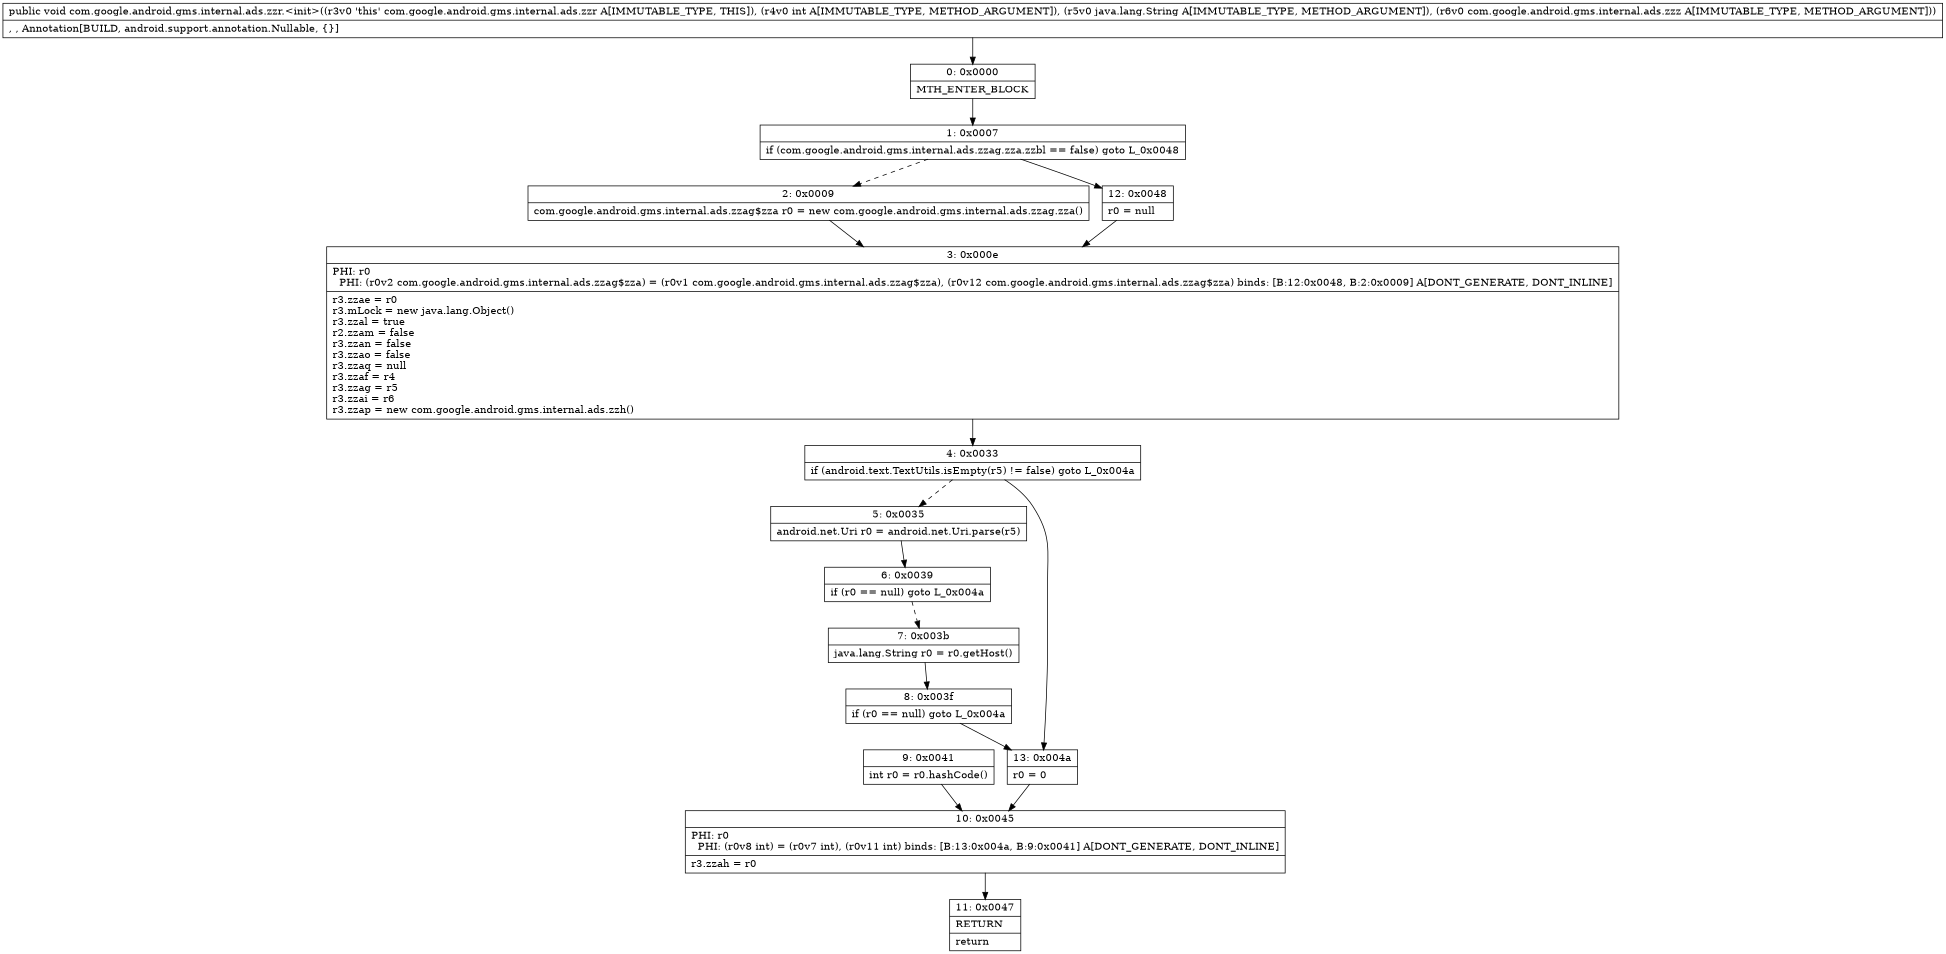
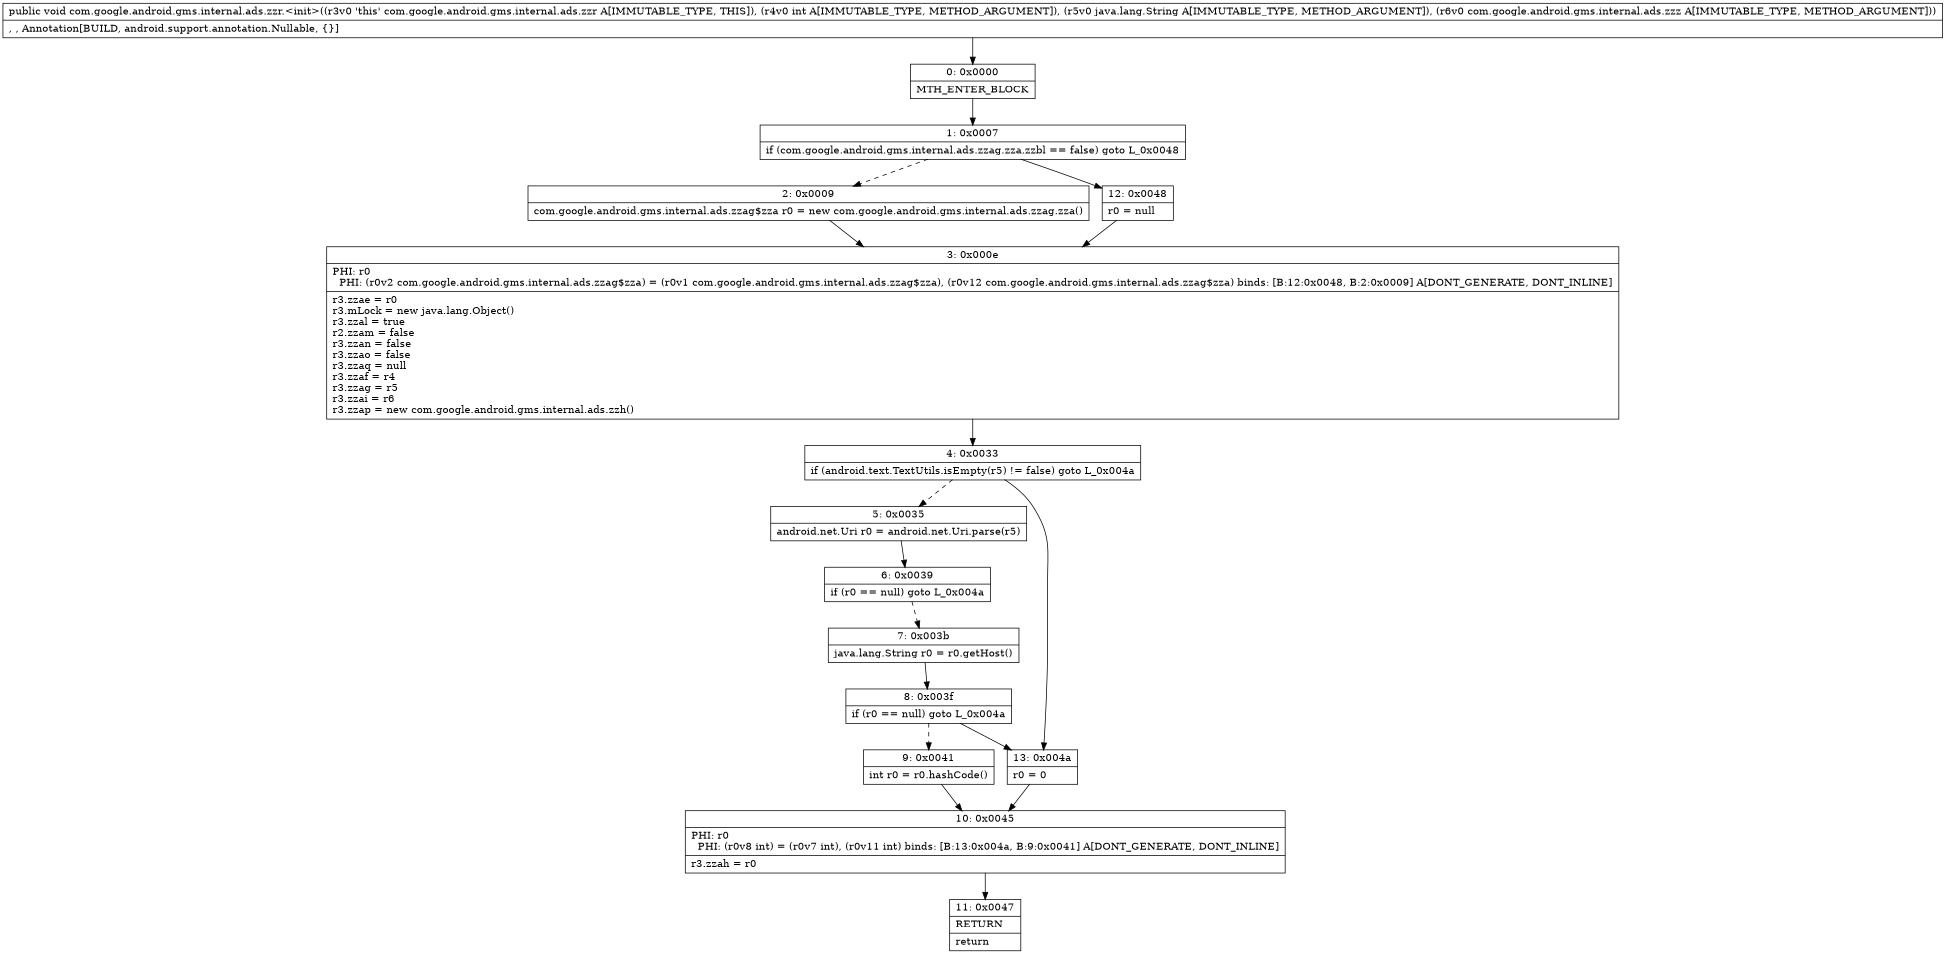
edge "8: 0x003f" -> "9: 0x0041": added
